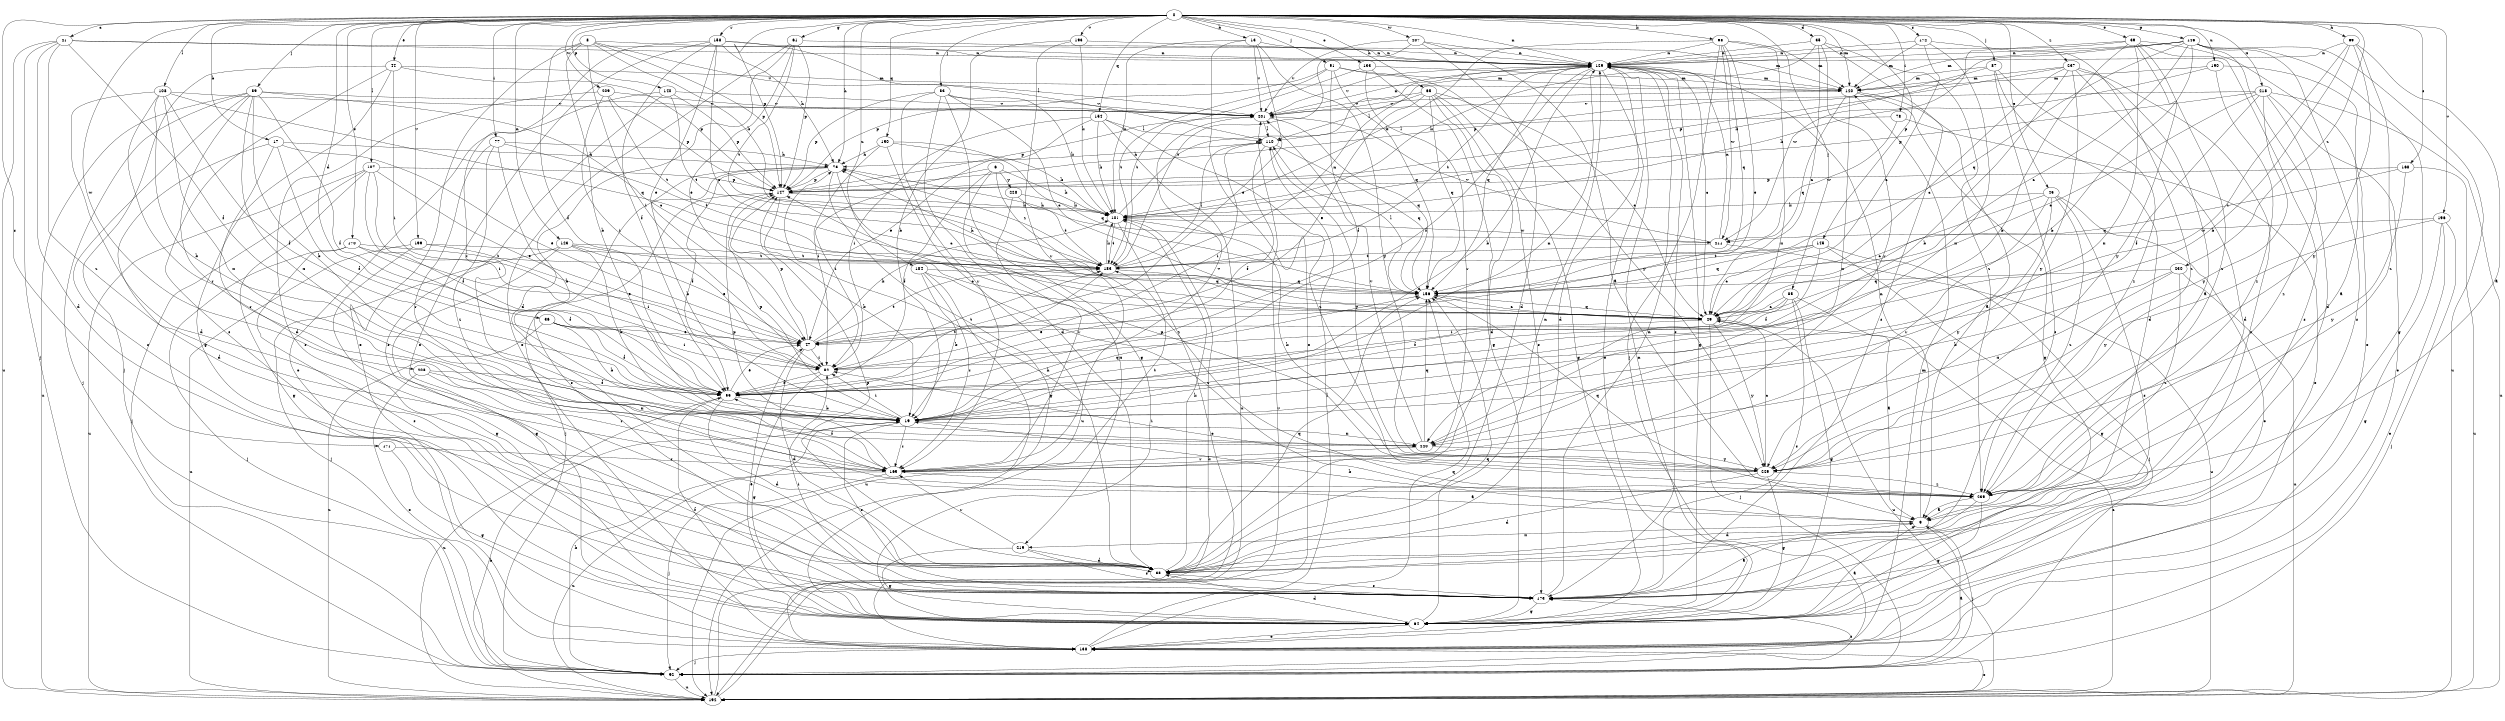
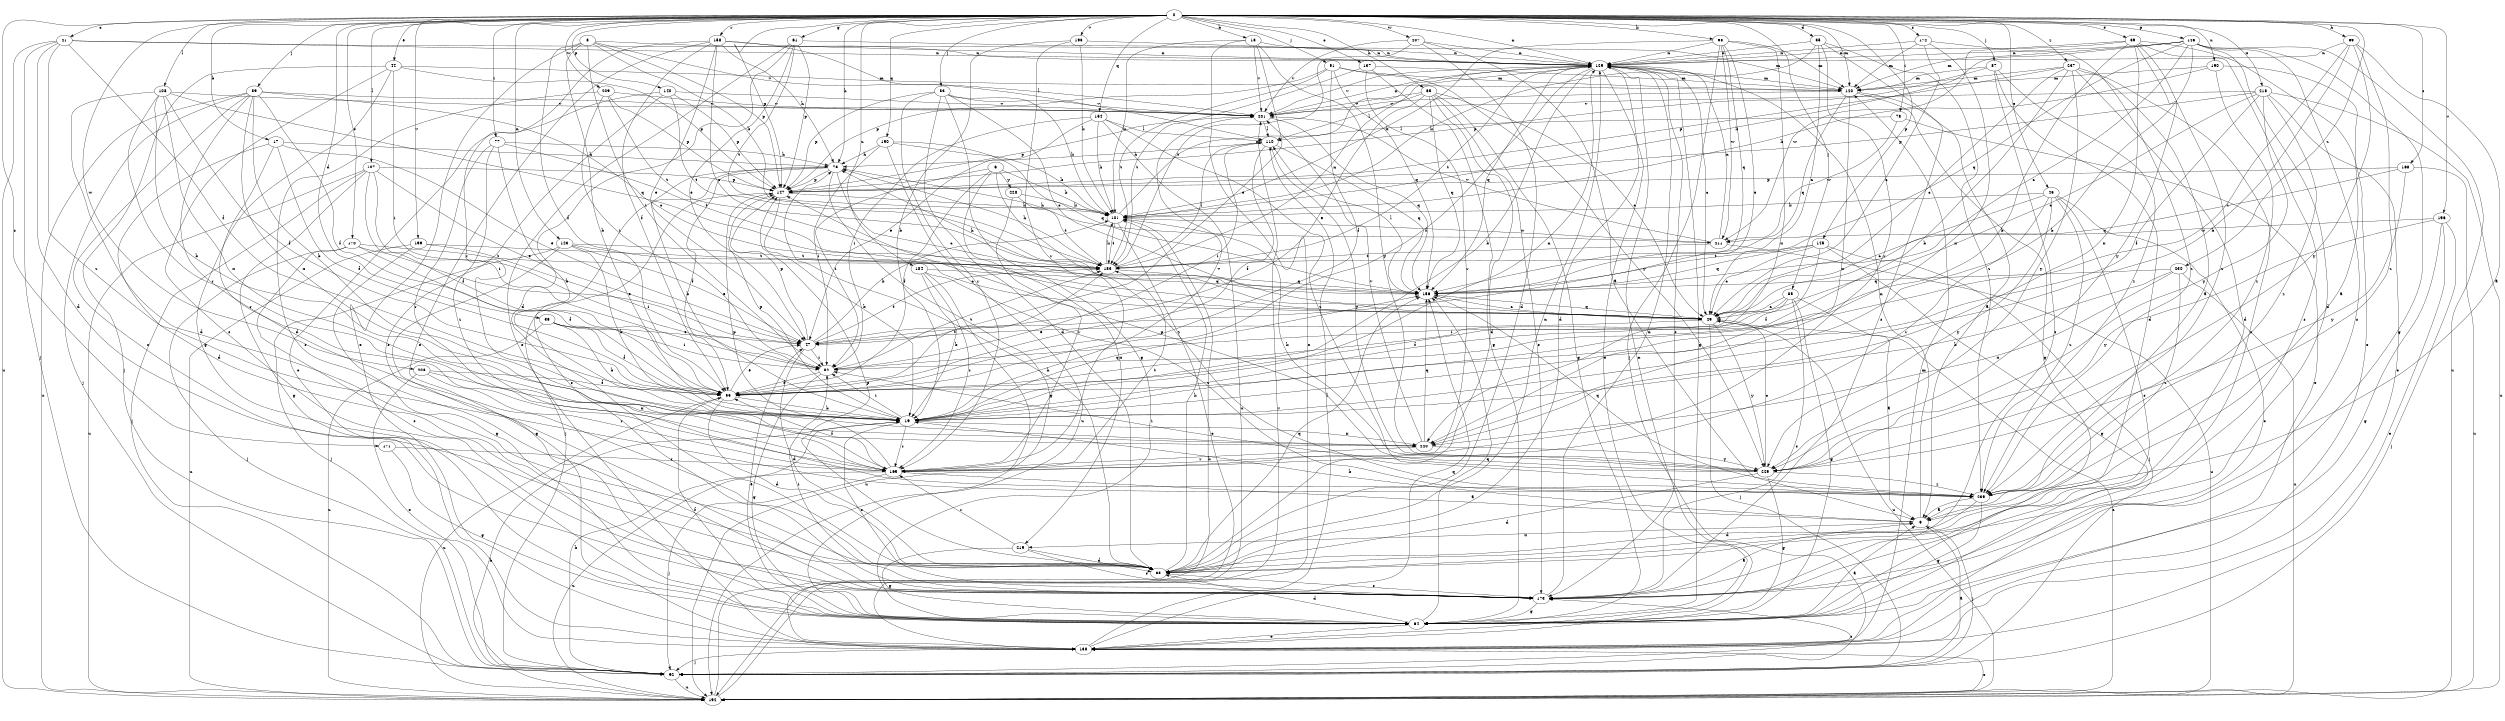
node "133": label "133" -> "137"
edge "183" -> "73": label "z" -> "h"
